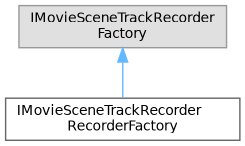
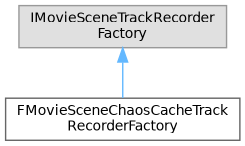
node "IMovieSceneTrackRecorder RecorderFactory": label "IMovieSceneTrackRecorder RecorderFactory" -> "FMovieSceneChaosCacheTrack RecorderFactory"
